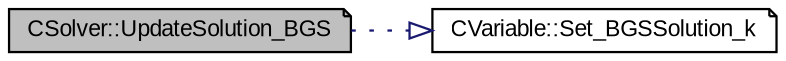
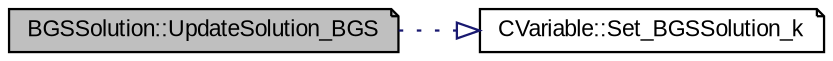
node "CSolver::UpdateSolution_BGS": label "CSolver::UpdateSolution_BGS" -> "BGSSolution::UpdateSolution_BGS"
